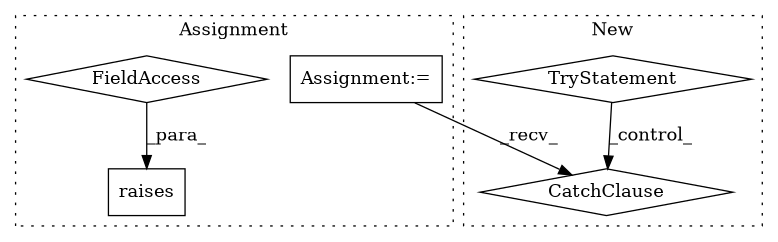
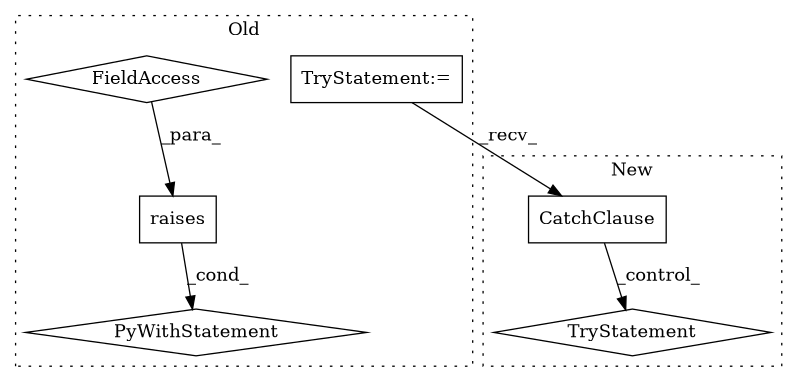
cluster "Assignment": label "Assignment" -> "Old"
node "Assignment:=": label "Assignment:=" -> "TryStatement:="
edge "TryStatement" -> "CatchClause": reversed
node "CatchClause": shape diamond -> box
node "PyWithStatement": added
